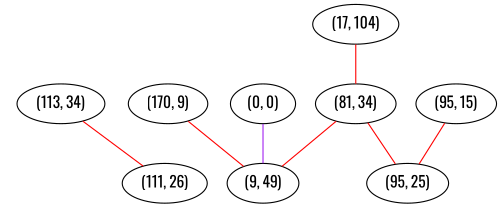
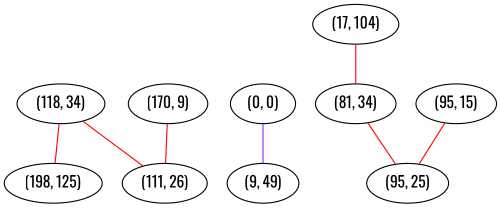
node "(113, 34)": label "(113, 34)" -> "(118, 34)"
edge "(170, 9)" -- "(9, 49)": now "(170, 9)" -- "(111, 26)"
edge "(81, 34)" -- "(9, 49)": removed
node "(198, 125)": added
